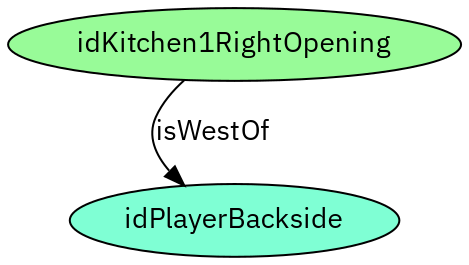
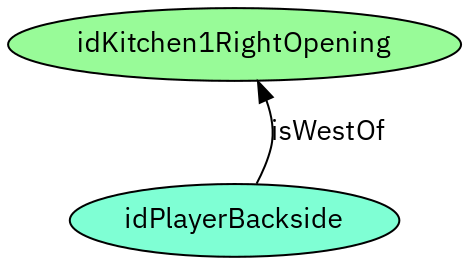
edge "idKitchen1RightOpening" -> "idPlayerBackside": reversed
